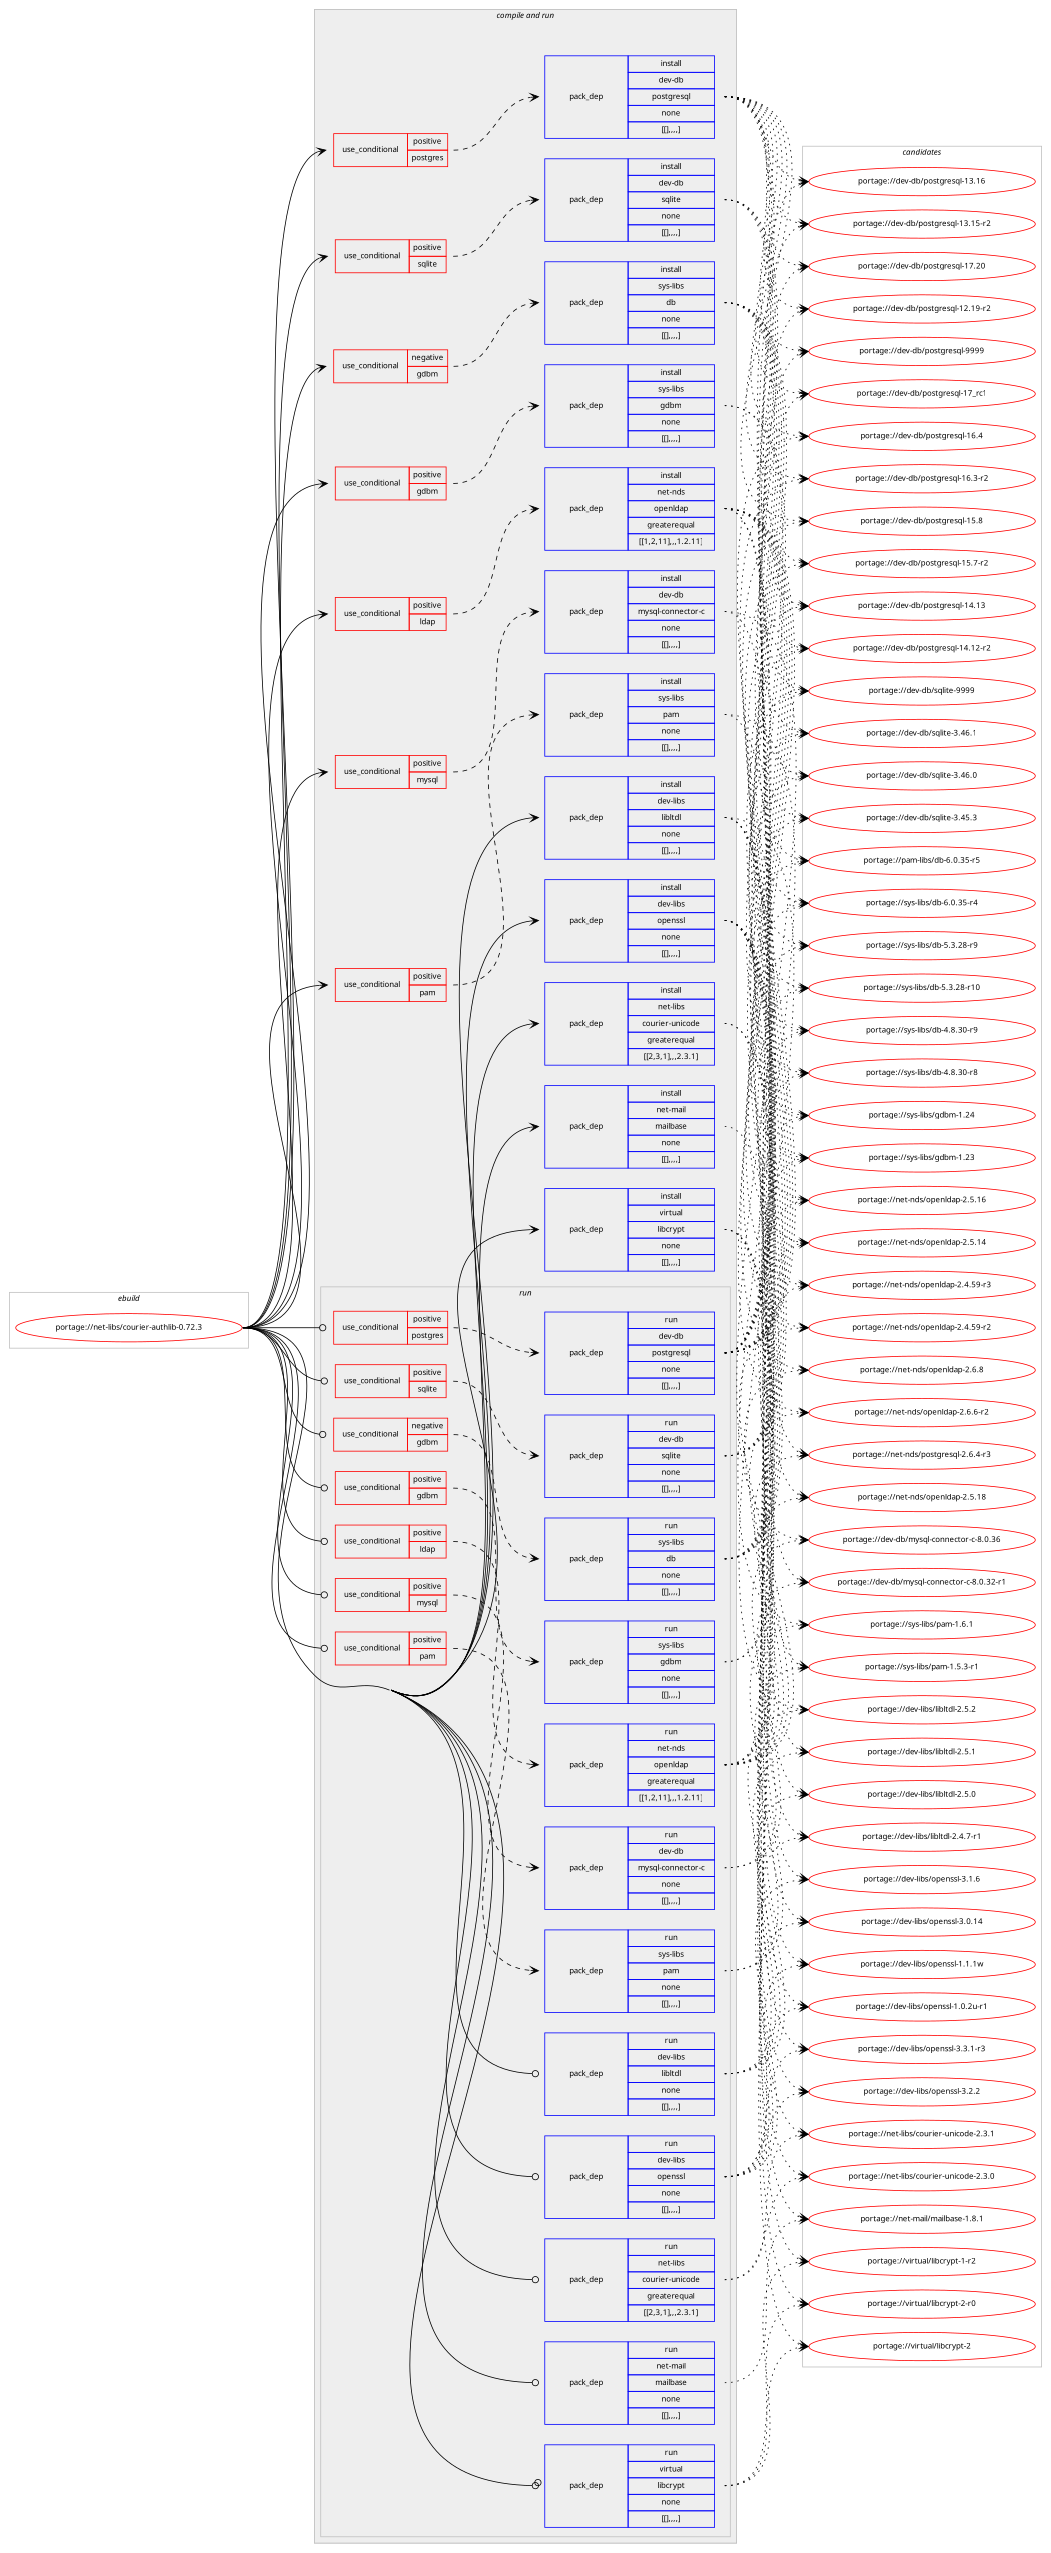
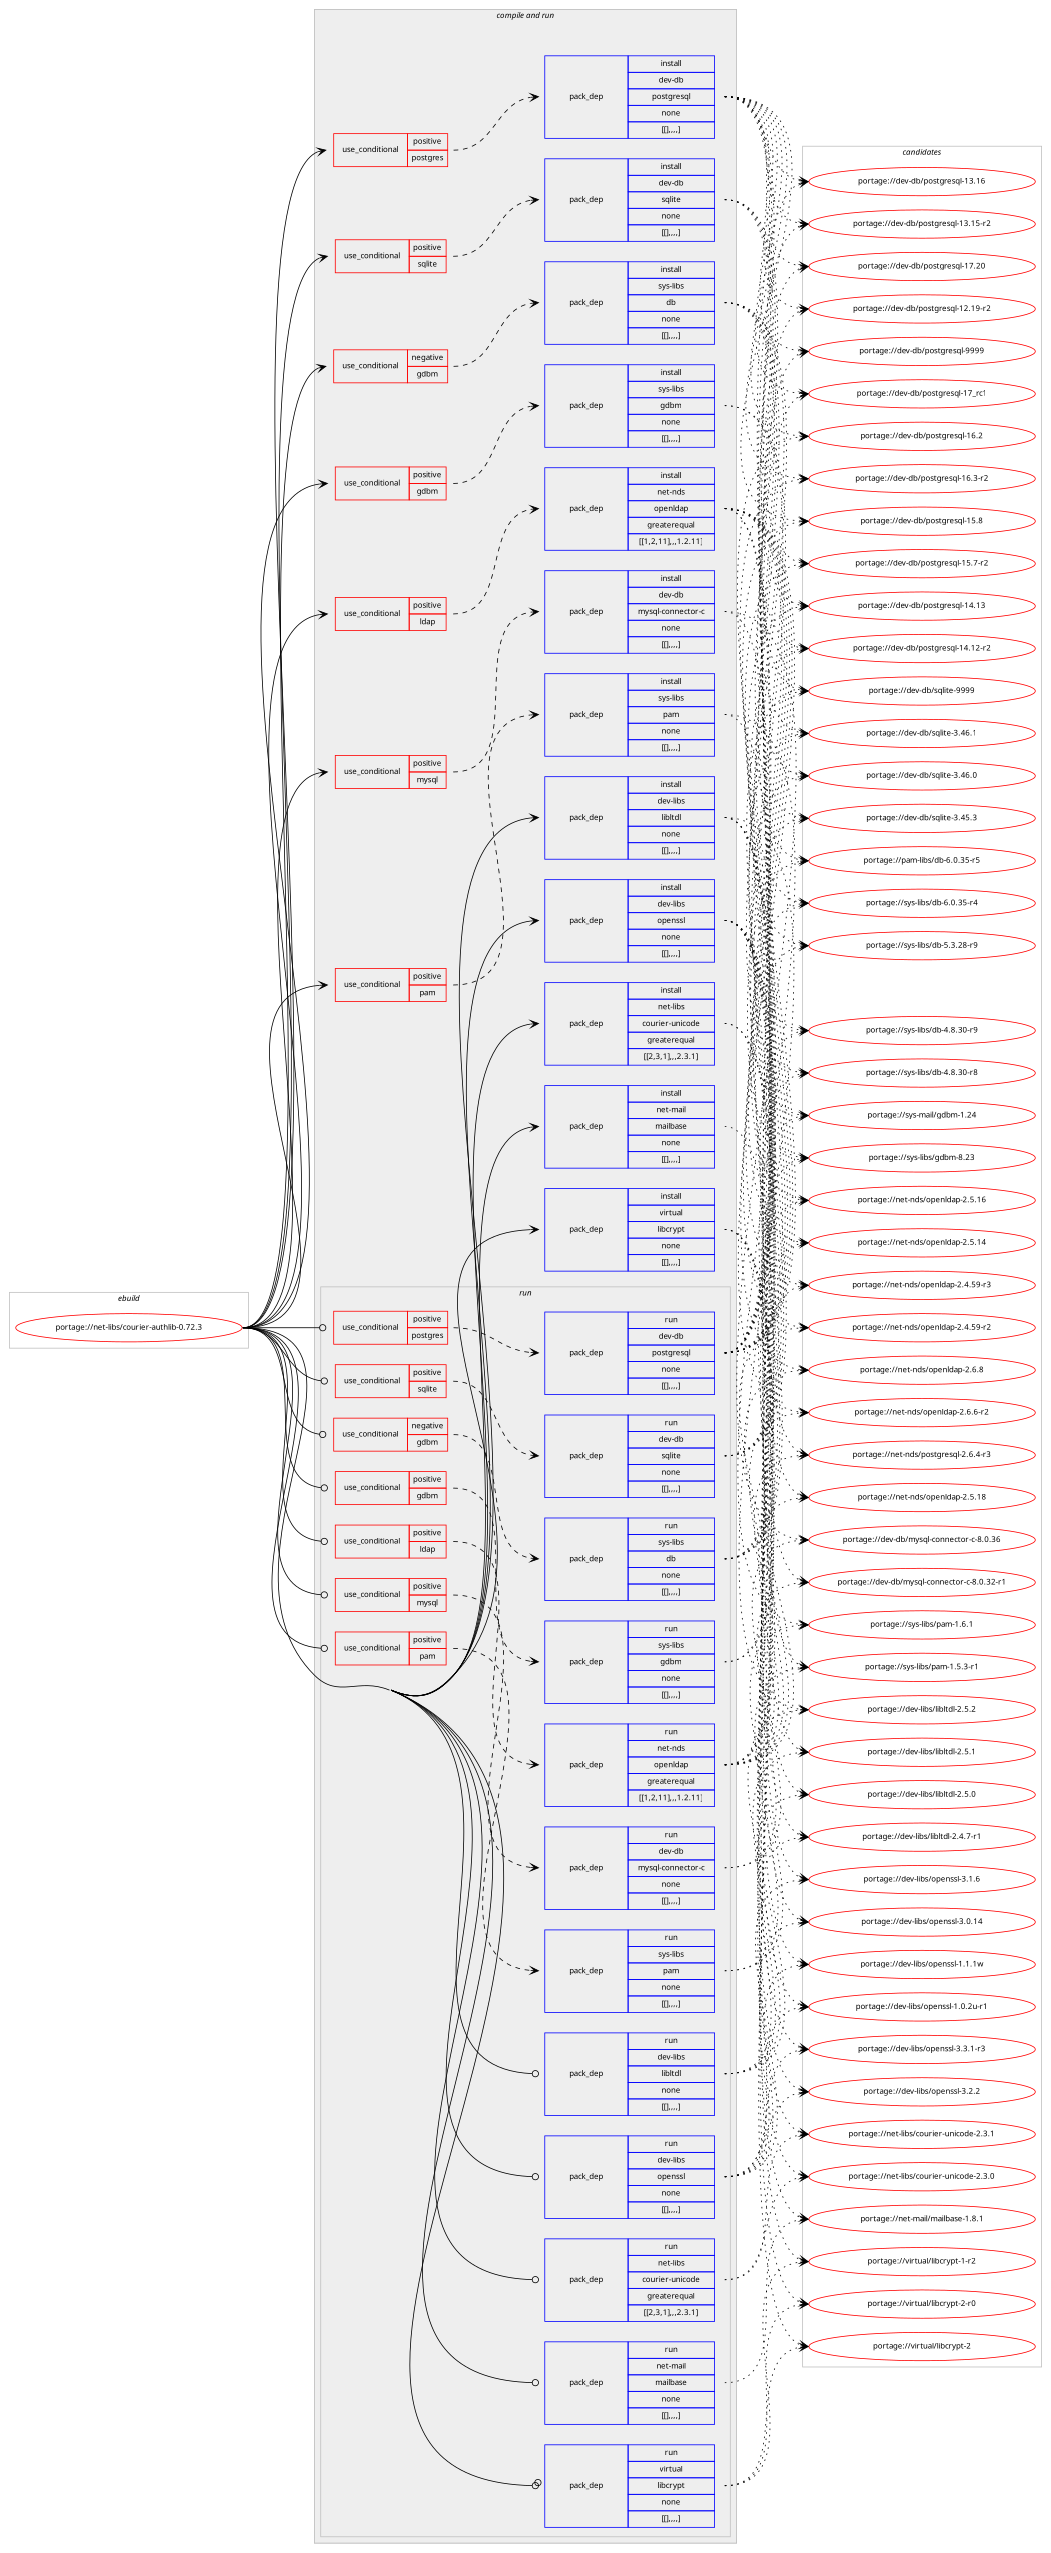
node "portage://dev-db/postgresql-16.4": label "portage://dev-db/postgresql-16.4" -> "portage://dev-db/postgresql-16.2"
node "portage://sys-libs/db-5.3.28-r10": removed
node "portage://sys-libs/gdbm-1.24": label "portage://sys-libs/gdbm-1.24" -> "portage://sys-mail/gdbm-1.24"
node "portage://sys-libs/gdbm-1.23": label "portage://sys-libs/gdbm-1.23" -> "portage://sys-libs/gdbm-8.23"
